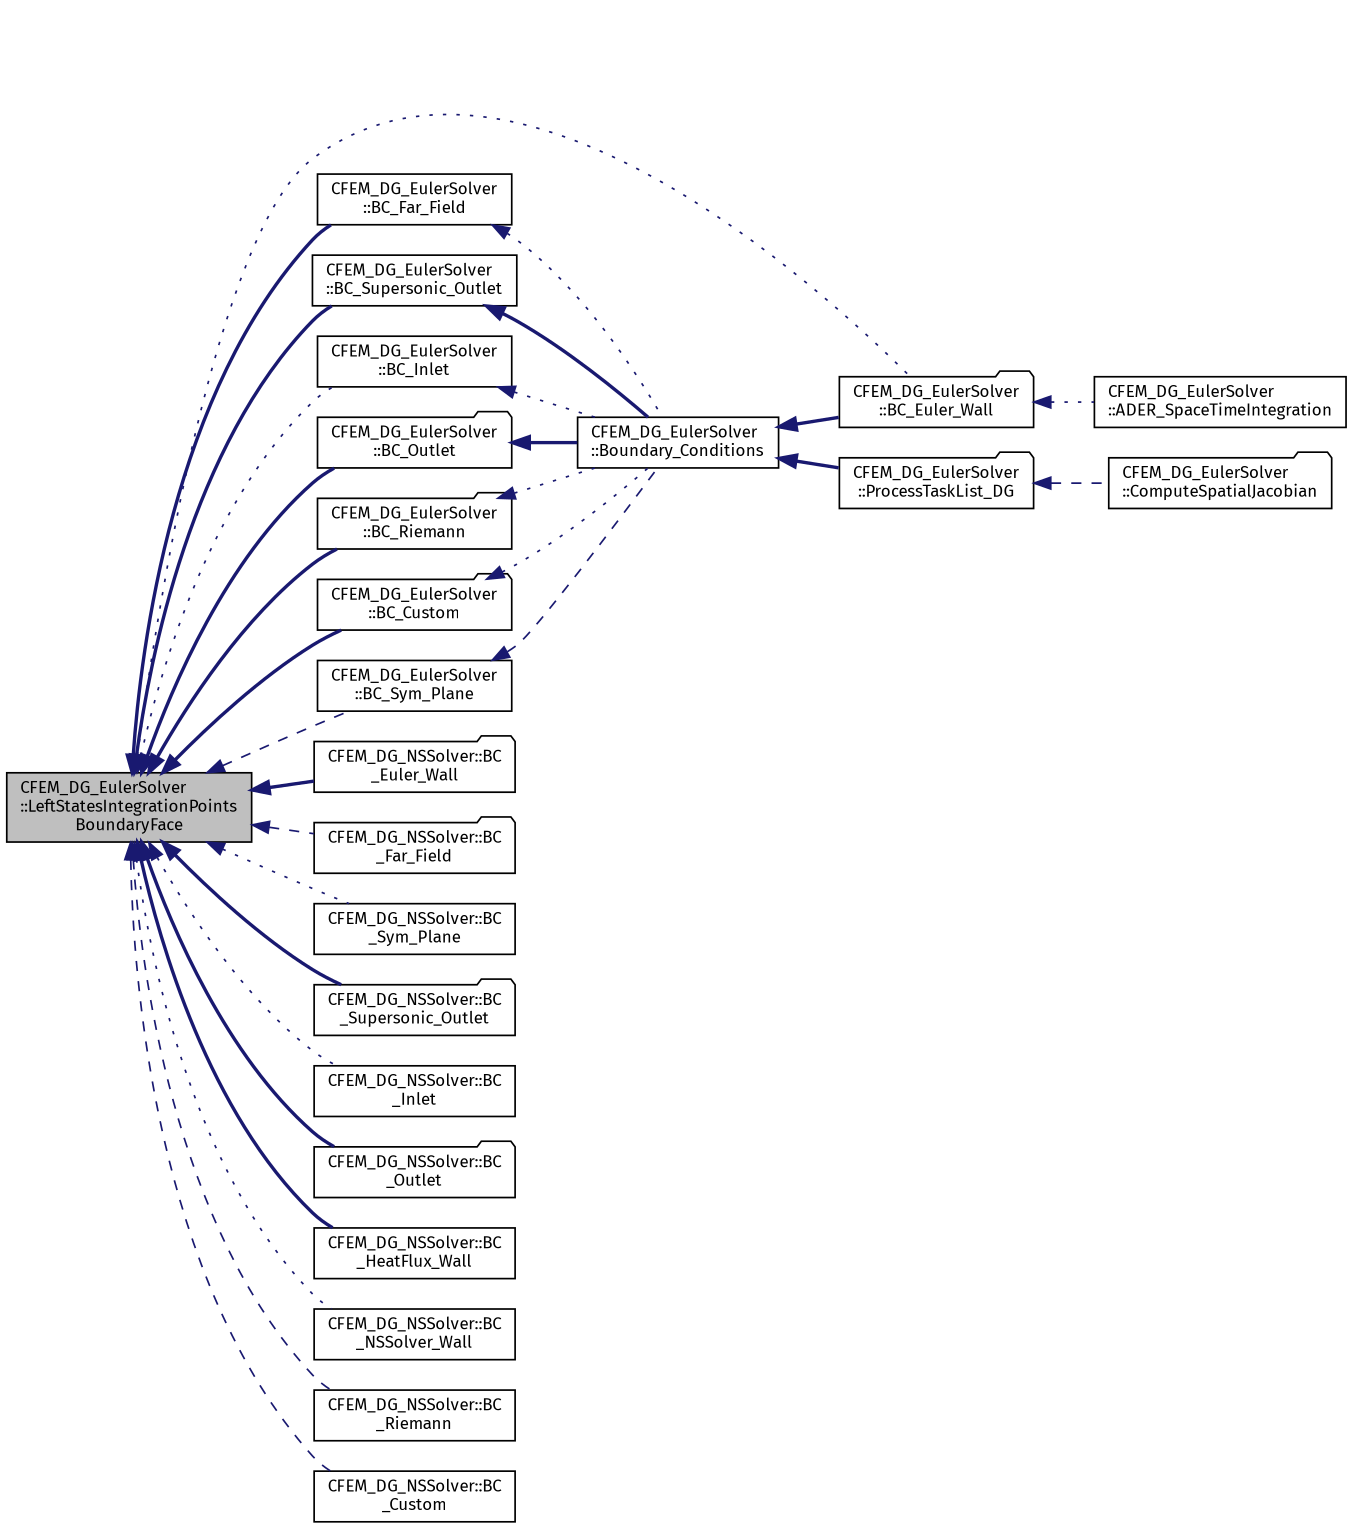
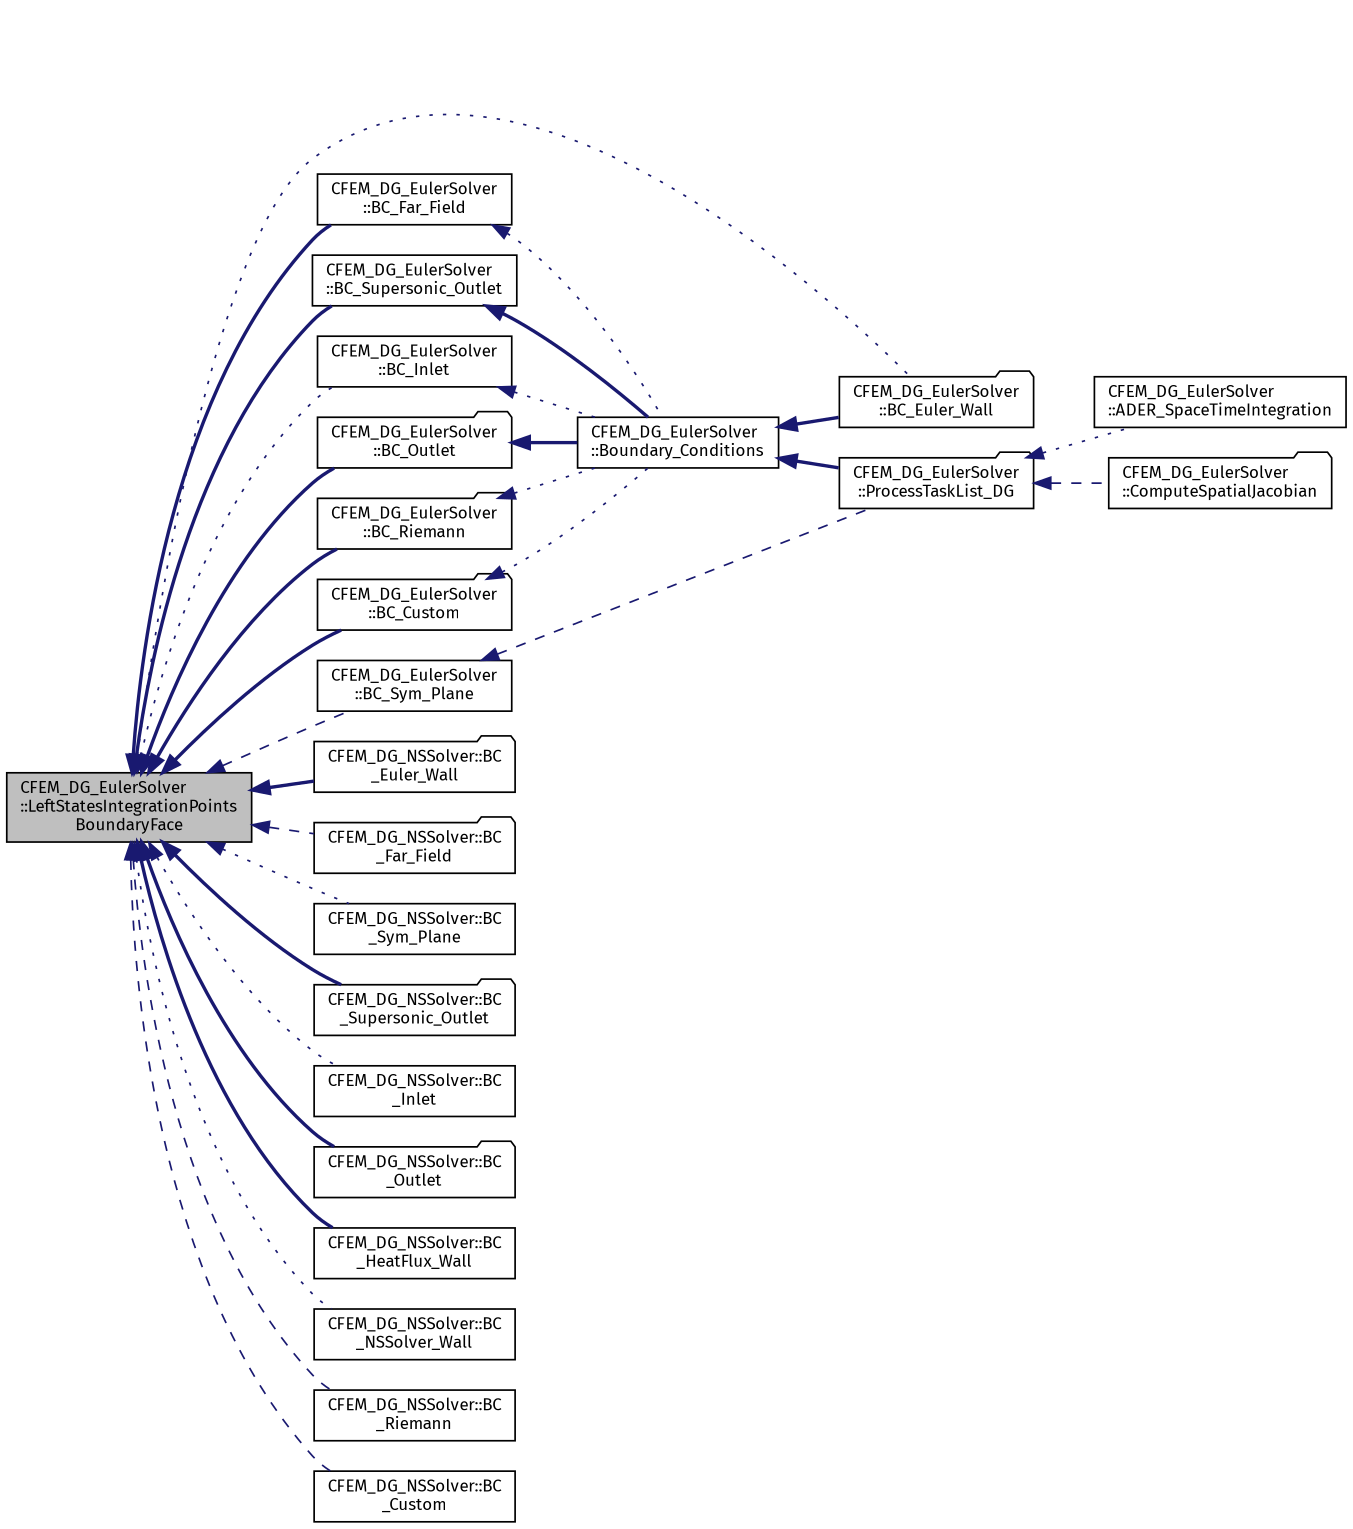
edge "CFEM_DG_EulerSolver ::ADER_SpaceTimeIntegration" -> "CFEM_DG_EulerSolver ::BC_Euler_Wall": now "CFEM_DG_EulerSolver ::ADER_SpaceTimeIntegration" -> "CFEM_DG_EulerSolver ::ProcessTaskList_DG"
edge "CFEM_DG_EulerSolver ::Boundary_Conditions" -> "CFEM_DG_EulerSolver ::BC_Sym_Plane": now "CFEM_DG_EulerSolver ::ProcessTaskList_DG" -> "CFEM_DG_EulerSolver ::BC_Sym_Plane"
